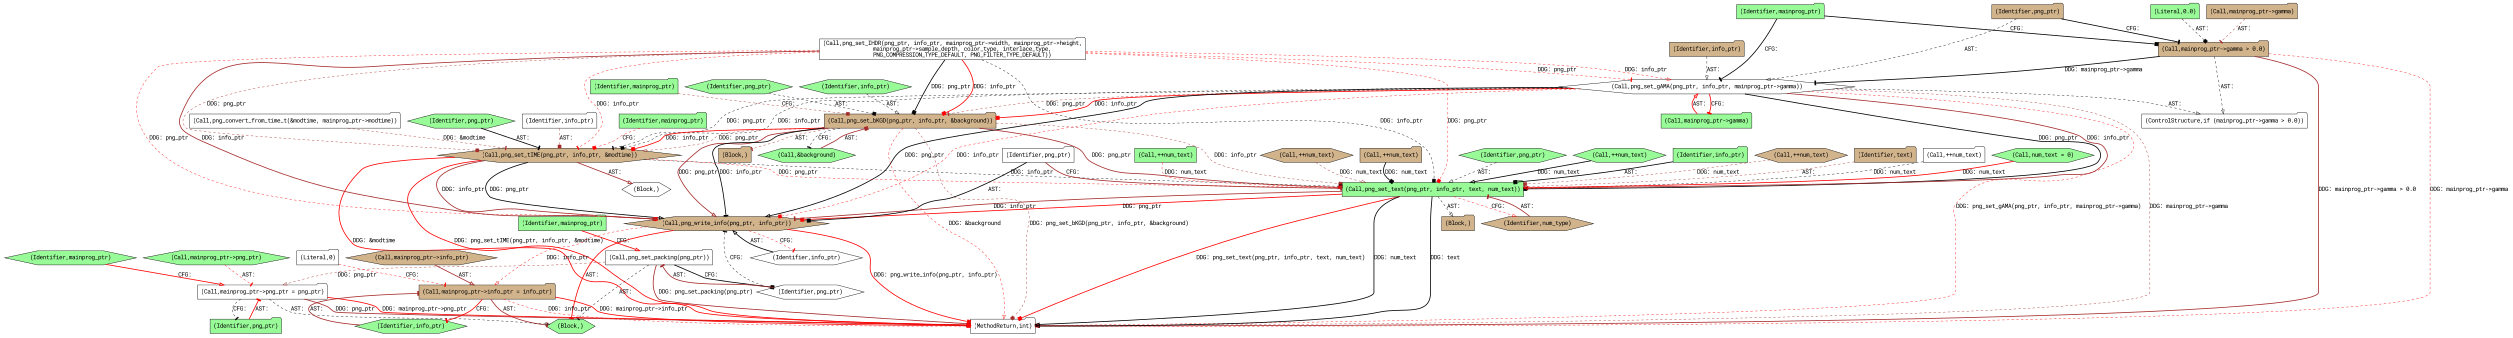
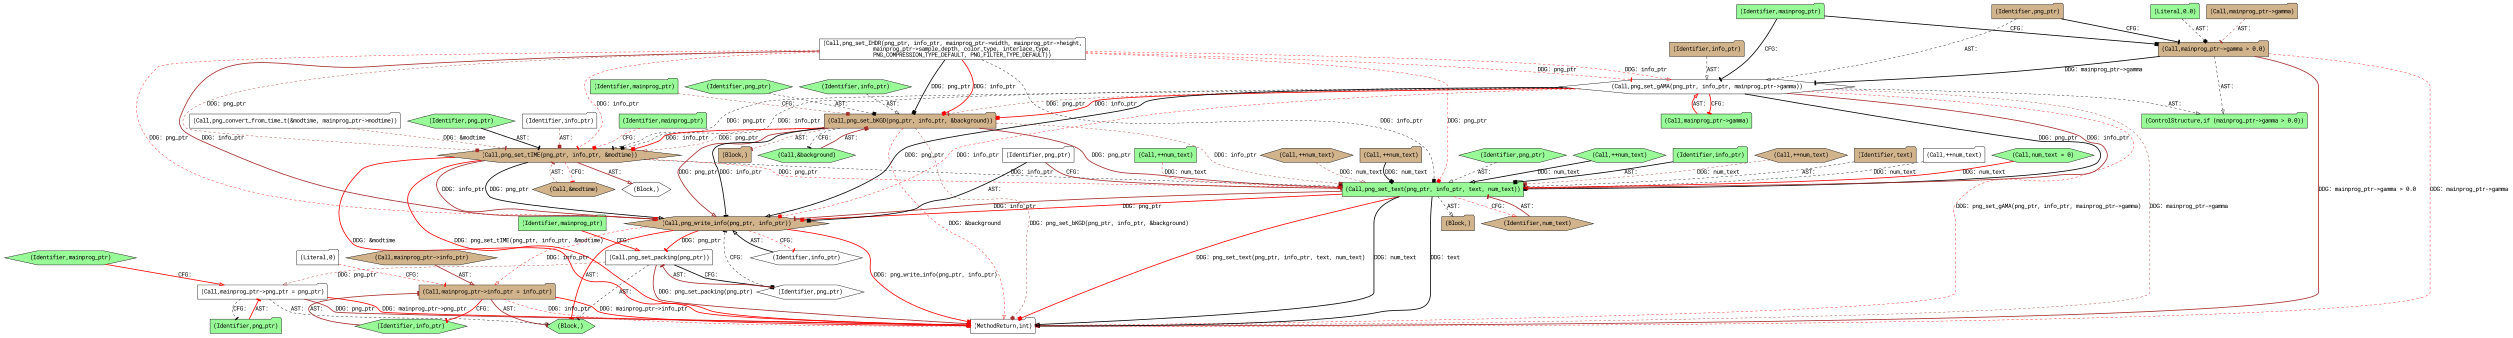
node "(ControlStructure,if (mainprog_ptr->gamma > 0.0))": fillcolor white -> palegreen
edge "(Identifier,text)" -> "(Call,png_set_text(png_ptr, info_ptr, text, num_text))": color brown -> black
node "(Call,&modtime)": added
node "(Identifier,num_type)": label "(Identifier,num_type)" -> "(Identifier,num_text)"
edge "(Call,png_write_info(png_ptr, info_ptr))" -> "(Call,png_set_packing(png_ptr))": added, label "DDG: png_ptr"
node "(Call,mainprog_ptr->png_ptr)": removed
